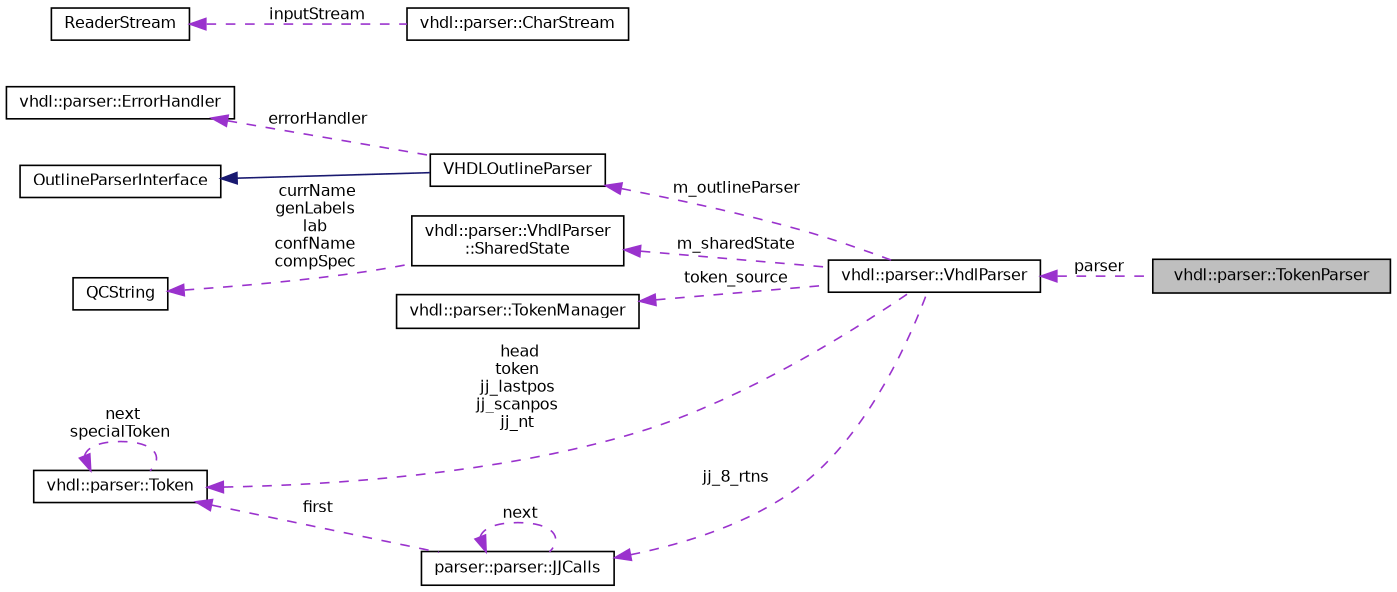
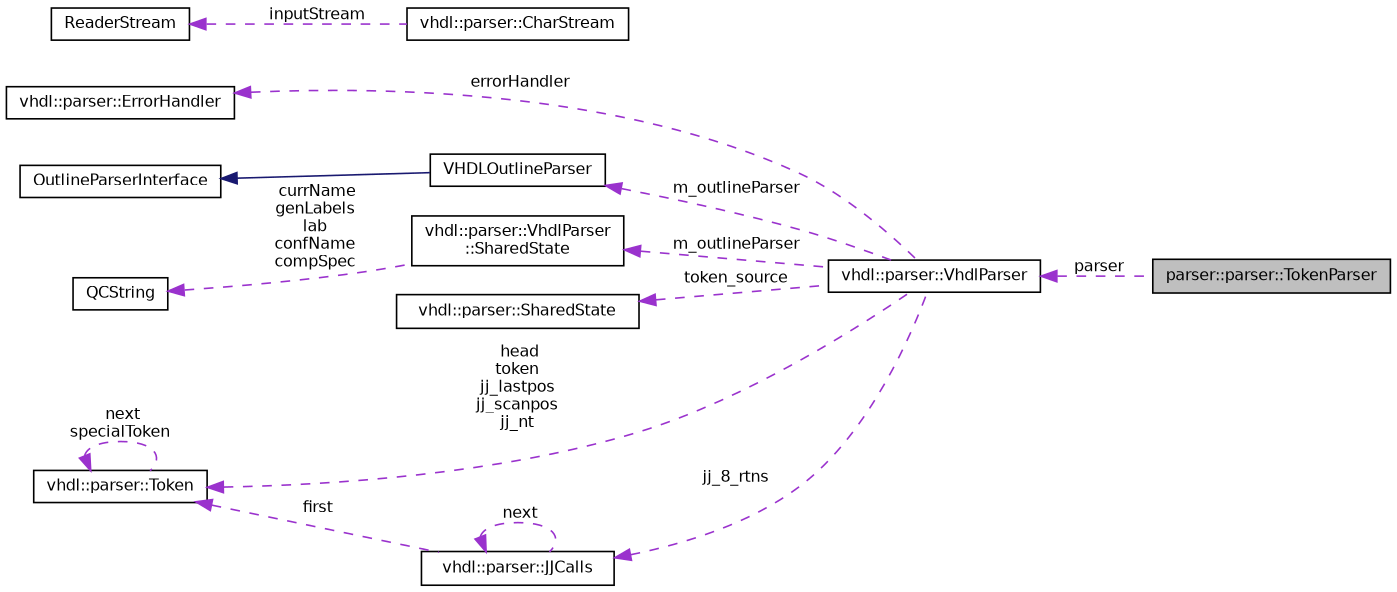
edge "VHDLOutlineParser" -> "vhdl::parser::ErrorHandler": now "vhdl::parser::VhdlParser" -> "vhdl::parser::ErrorHandler"
edge "vhdl::parser::VhdlParser" -> "vhdl::parser::VhdlParser ::SharedState": label " m_sharedState" -> " m_outlineParser"
node "vhdl::parser::TokenParser": label "vhdl::parser::TokenParser" -> "parser::parser::TokenParser"
node "vhdl::parser::TokenManager": label "vhdl::parser::TokenManager" -> "vhdl::parser::SharedState"
node "parser::parser::JJCalls": label "parser::parser::JJCalls" -> "vhdl::parser::JJCalls"
